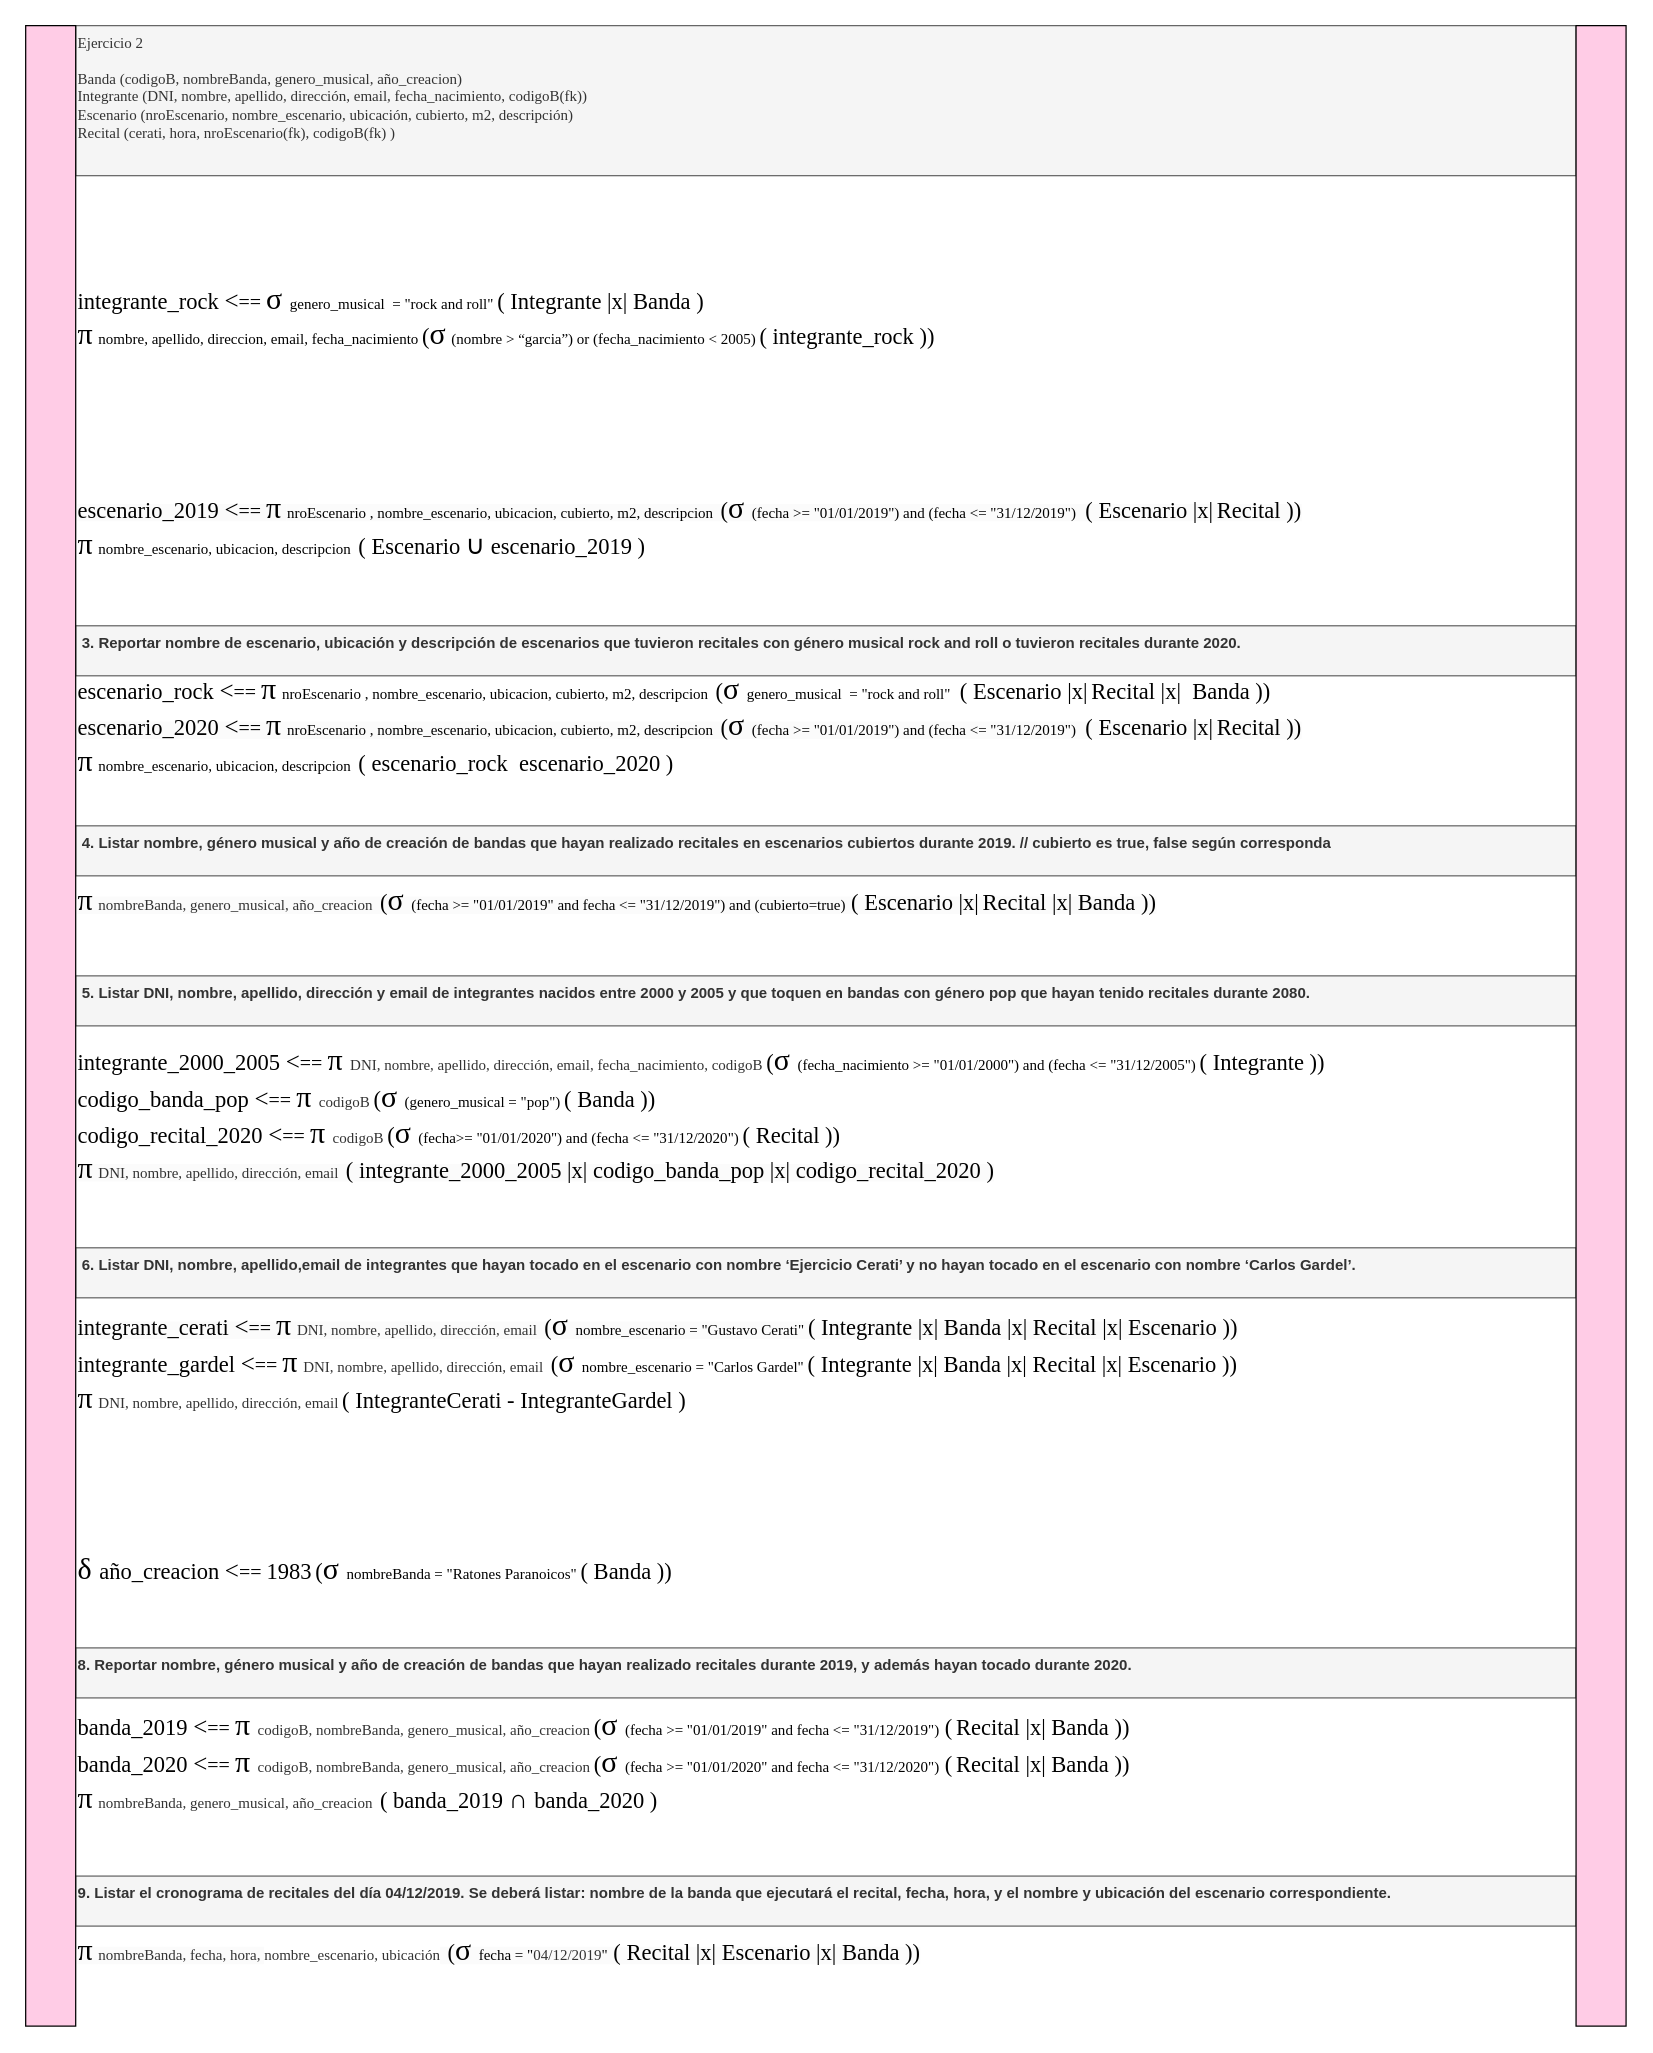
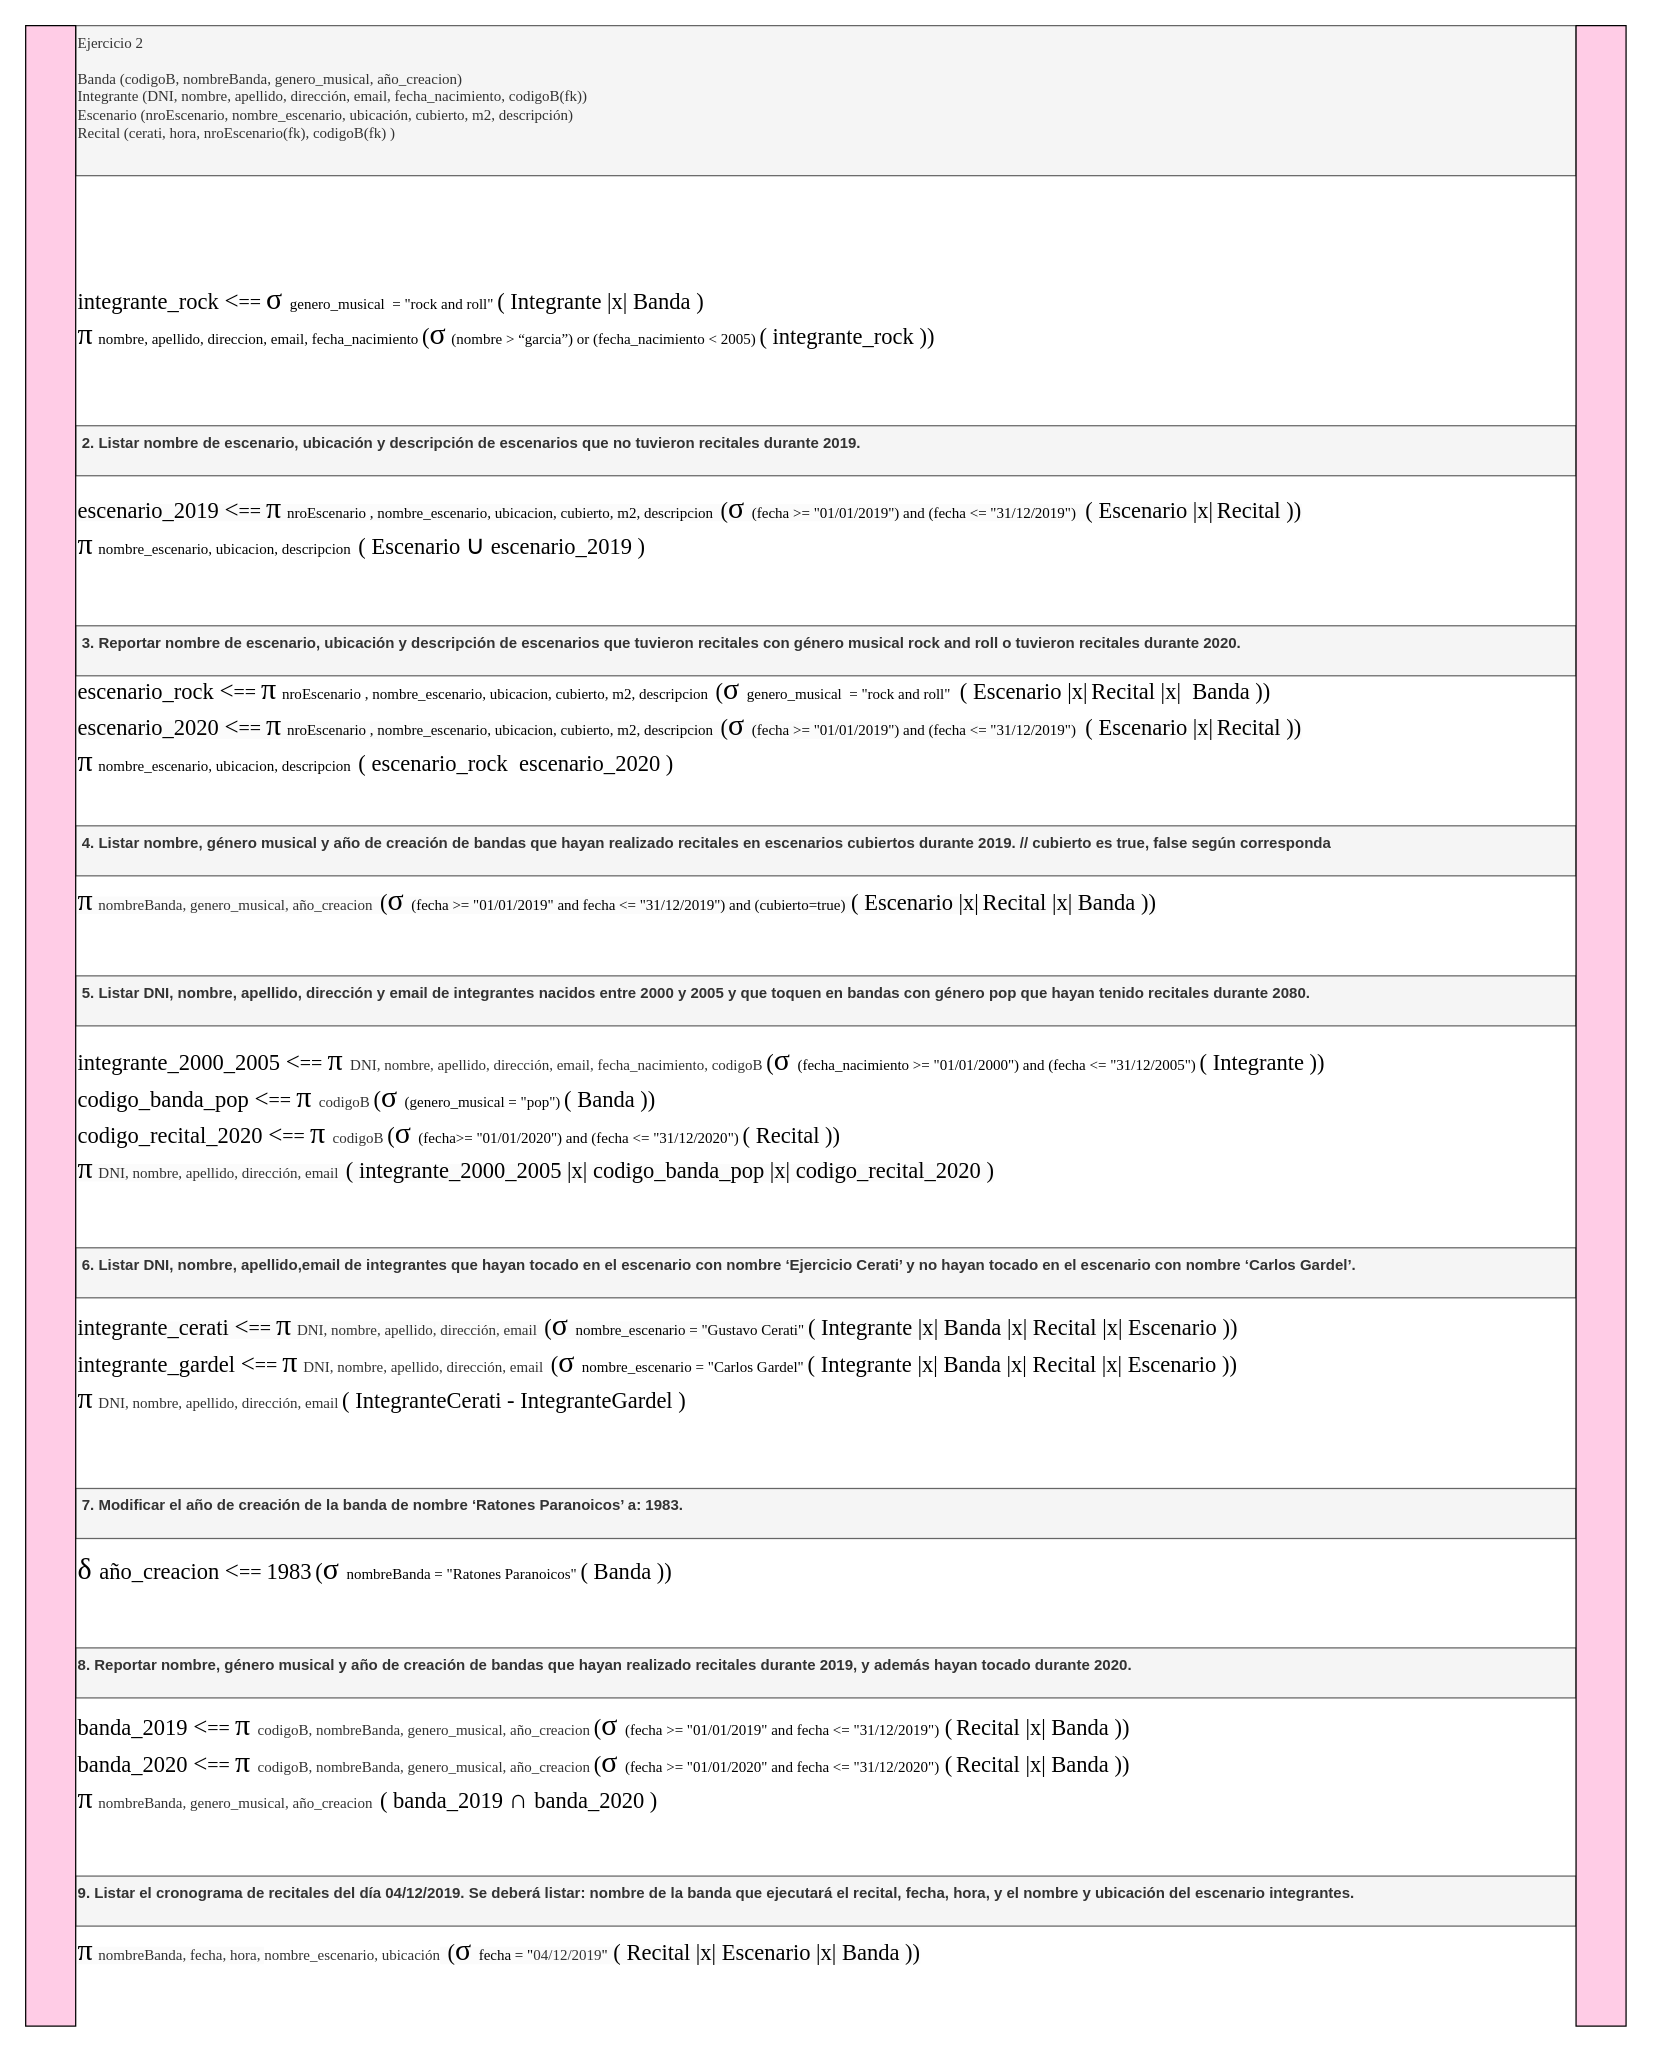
node "2. Listar nombre de escenario, ubicación y descripción de escenarios que no tuvieron recitales durante 2019.": added
node "7. Modificar el año de creación de la banda de nombre ‘Ratones Paranoicos’ a: 1983.": added
node "9. Listar el cronograma de recitales del día 04/12/2019. Se deberá listar: nombre de la banda que ejecutará el recital, fecha, hora, y el nombre y ubicación del escenario correspondiente.": label "9. Listar el cronograma de recitales del día 04/12/2019. Se deberá listar: nombre de la banda que ejecutará el recital, fecha, hora, y el nombre y ubicación del escenario correspondiente." -> "9. Listar el cronograma de recitales del día 04/12/2019. Se deberá listar: nombre de la banda que ejecutará el recital, fecha, hora, y el nombre y ubicación del escenario integrantes."
